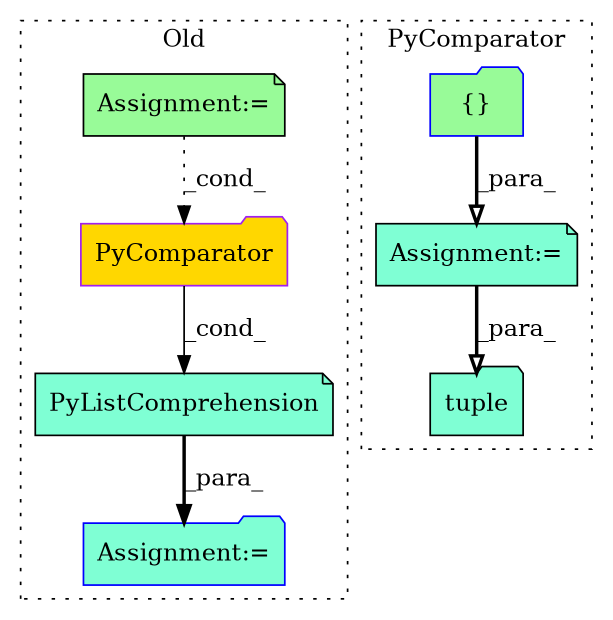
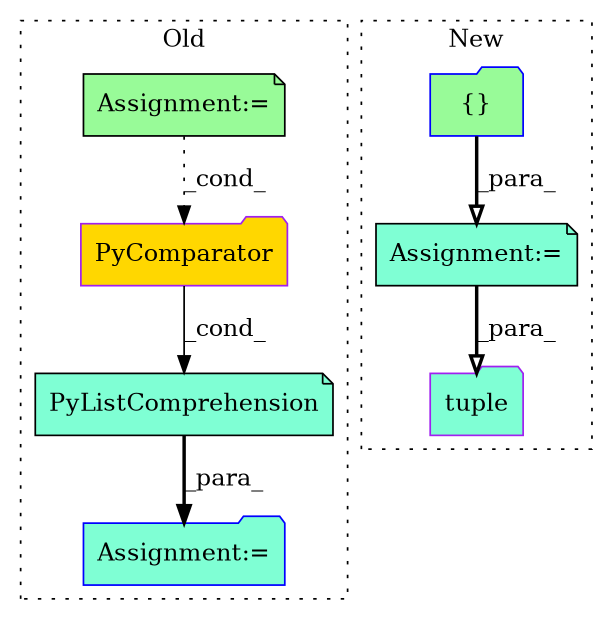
cluster "PyComparator": label "PyComparator" -> "New"
node "tuple": color black -> purple
